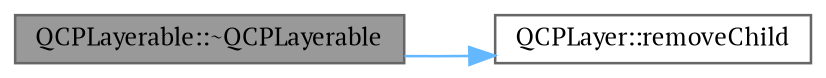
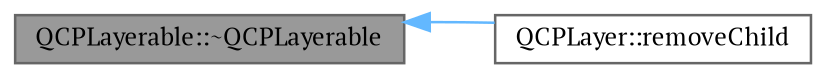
edge "QCPLayerable::~QCPLayerable" -> "QCPLayer::removeChild": reversed
